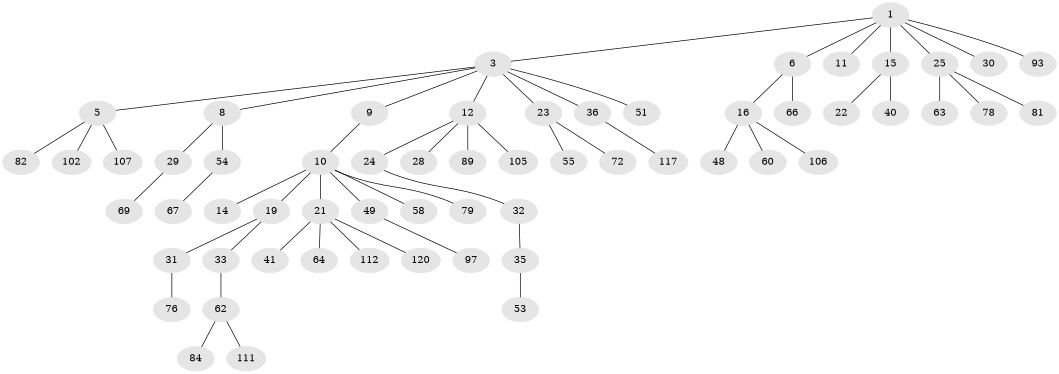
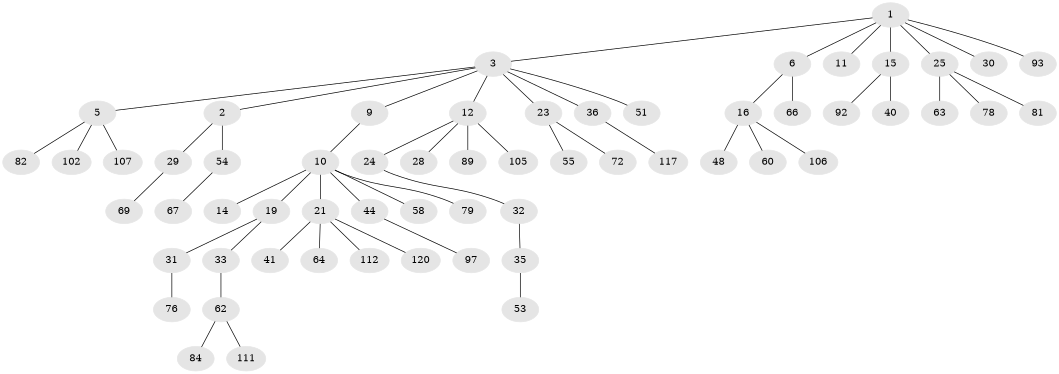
node "8": label "8" -> "2"
node "22": label "22" -> "92"
node "49": label "49" -> "44"
